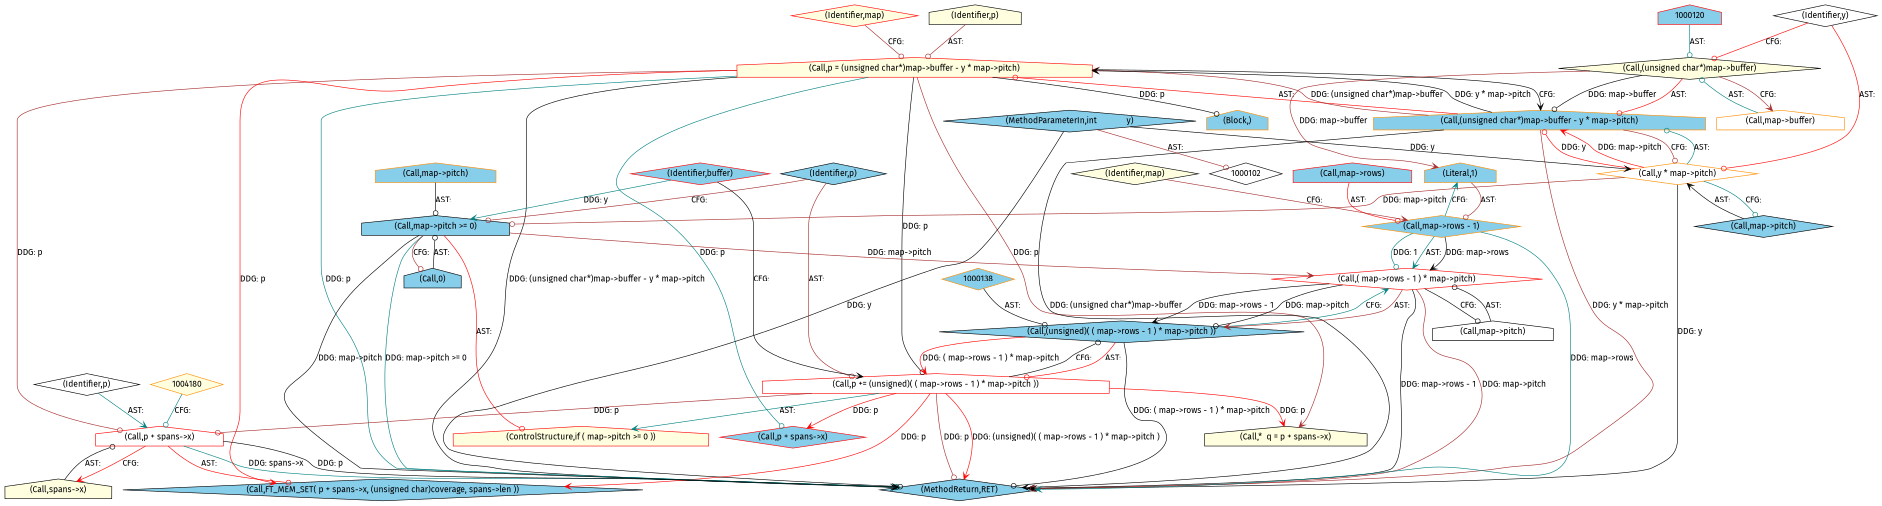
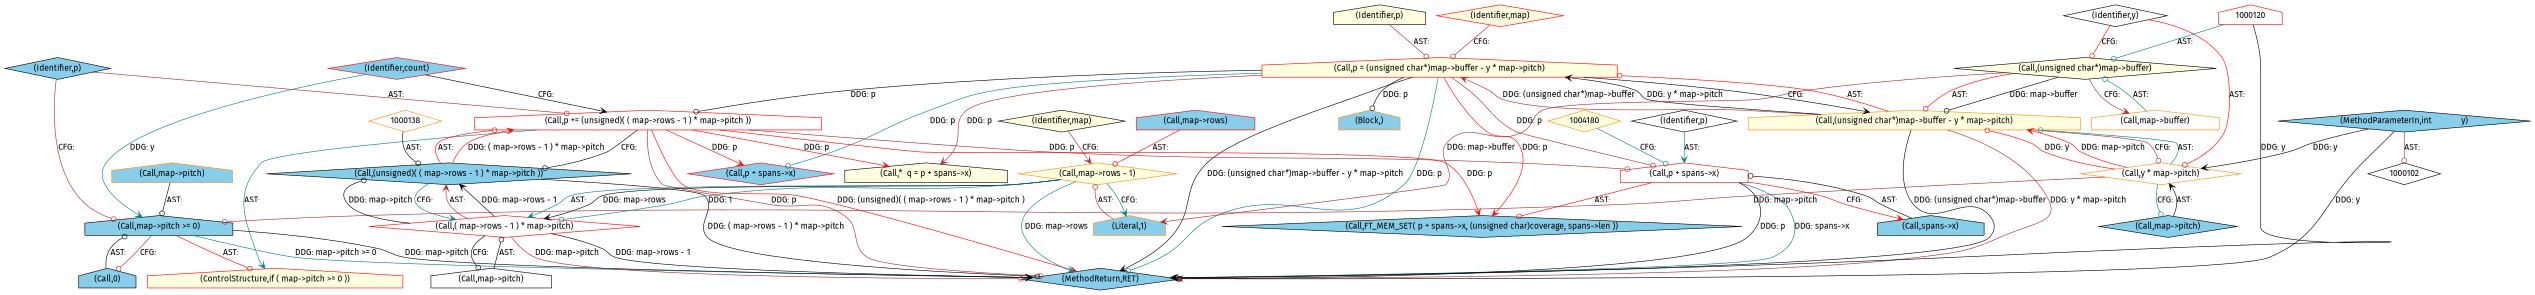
node "1000120": fillcolor skyblue -> white
node "(Call,(unsigned char*)map->buffer - y * map->pitch)": fillcolor skyblue -> lightyellow
node "(Identifier,buffer)": label "(Identifier,buffer)" -> "(Identifier,count)"
node "(Call,map->rows - 1)": fillcolor skyblue -> lightyellow
edge "(Call,map->pitch >= 0)" -> "(Call,( map->rows - 1 ) * map->pitch)": removed, label "DDG: map->pitch"
node "1000138": fillcolor skyblue -> white
edge "(Call,y * map->pitch)" -> "(MethodReturn,RET)": now "1000120" -> "(MethodReturn,RET)"
node "(Call,spans->x)": fillcolor lightyellow -> skyblue
